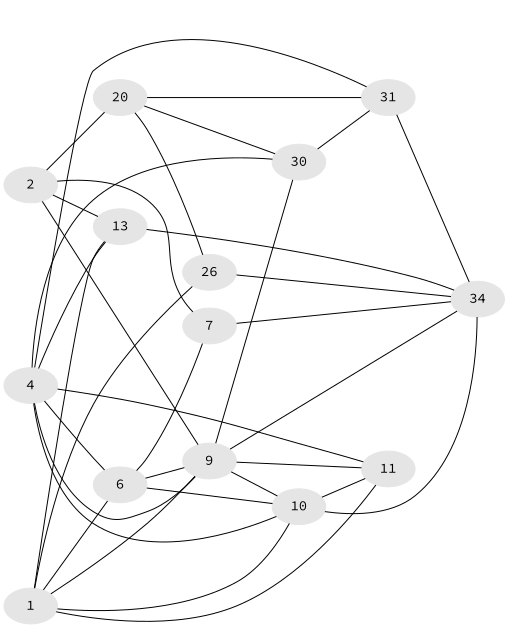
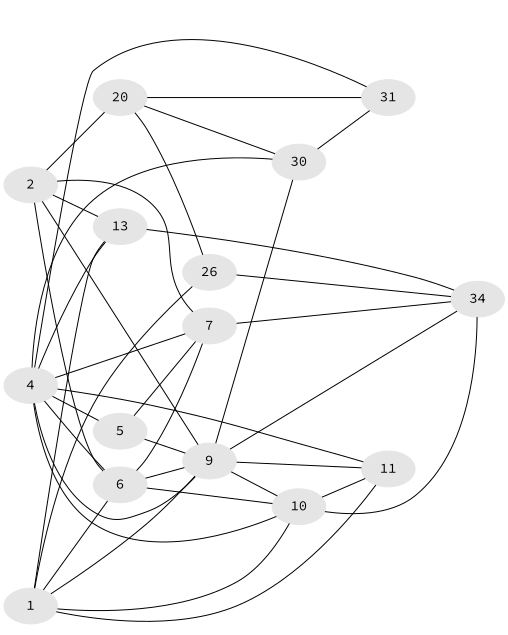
edge "31" -- "34": removed
edge "2" -- "6": added
edge "7" -- "4": added
node "5": added
